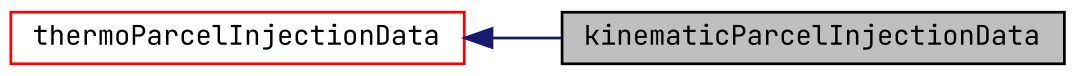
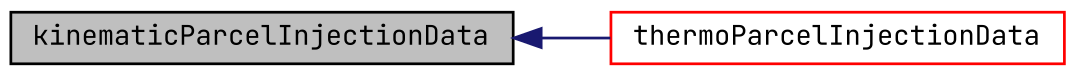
edge "kinematicParcelInjectionData" -> "thermoParcelInjectionData": reversed
